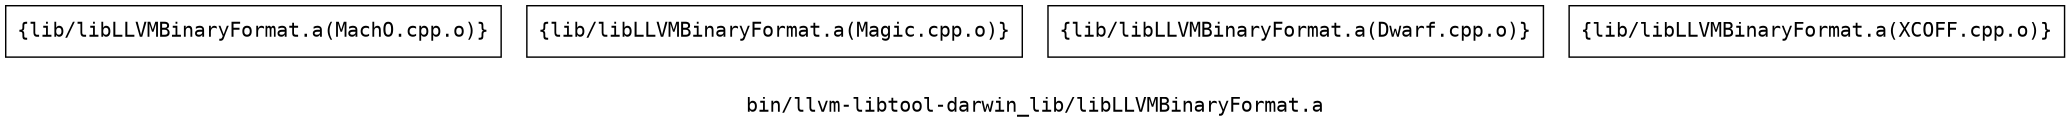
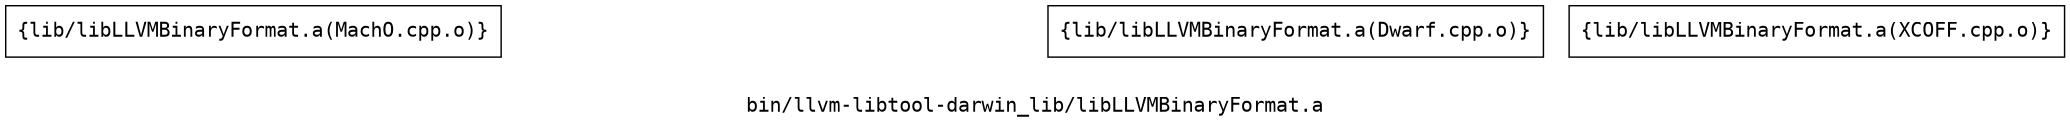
node "{lib/libLLVMBinaryFormat.a(Magic.cpp.o)}": removed
